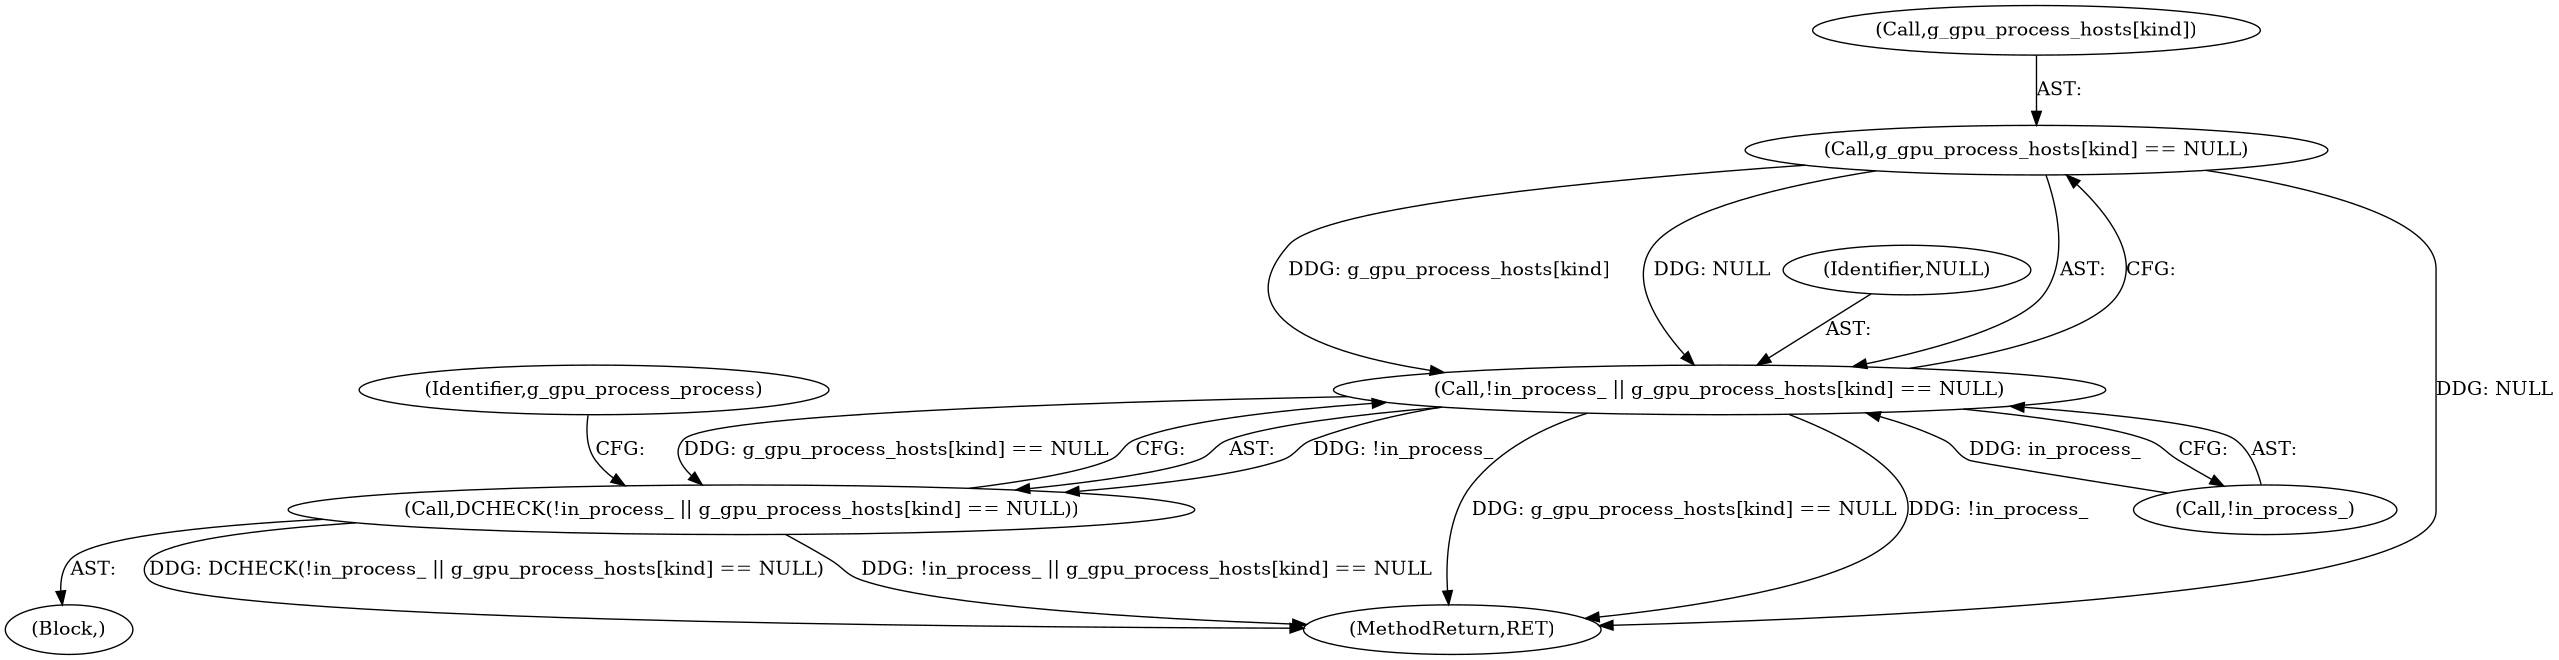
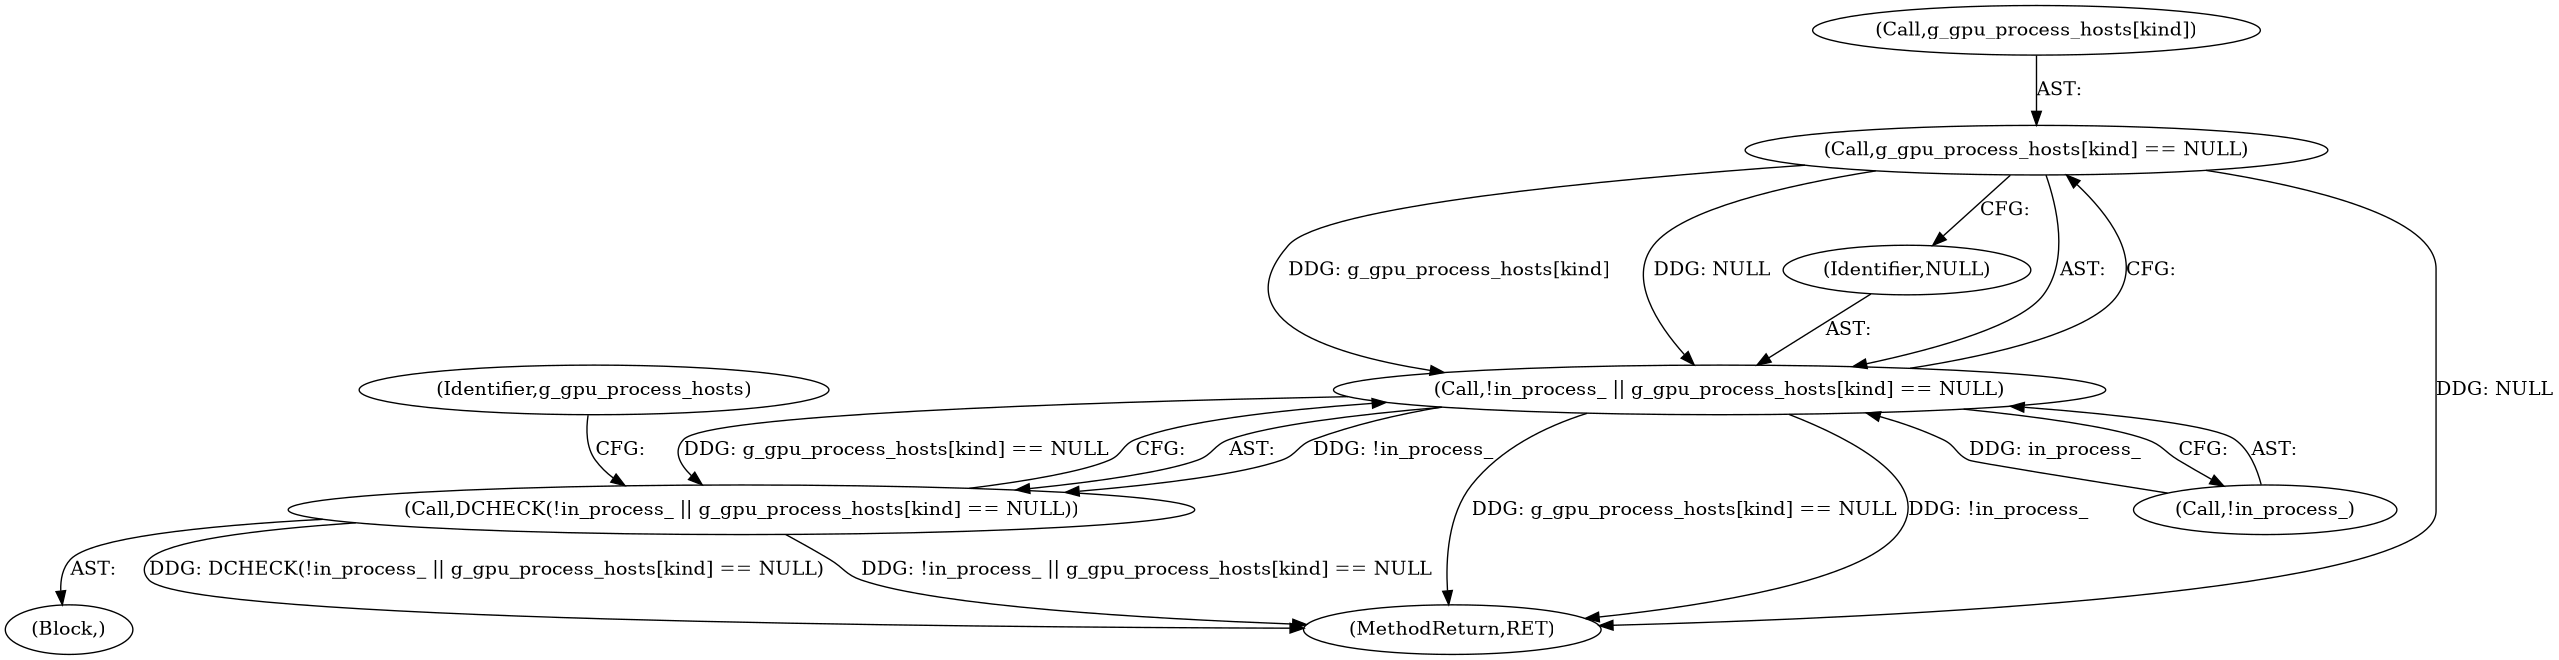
edge "(Call,g_gpu_process_hosts[kind] == NULL)" -> "(Identifier,NULL)": added, label "CFG:"
node "(Identifier,g_gpu_process_process)": label "(Identifier,g_gpu_process_process)" -> "(Identifier,g_gpu_process_hosts)"
